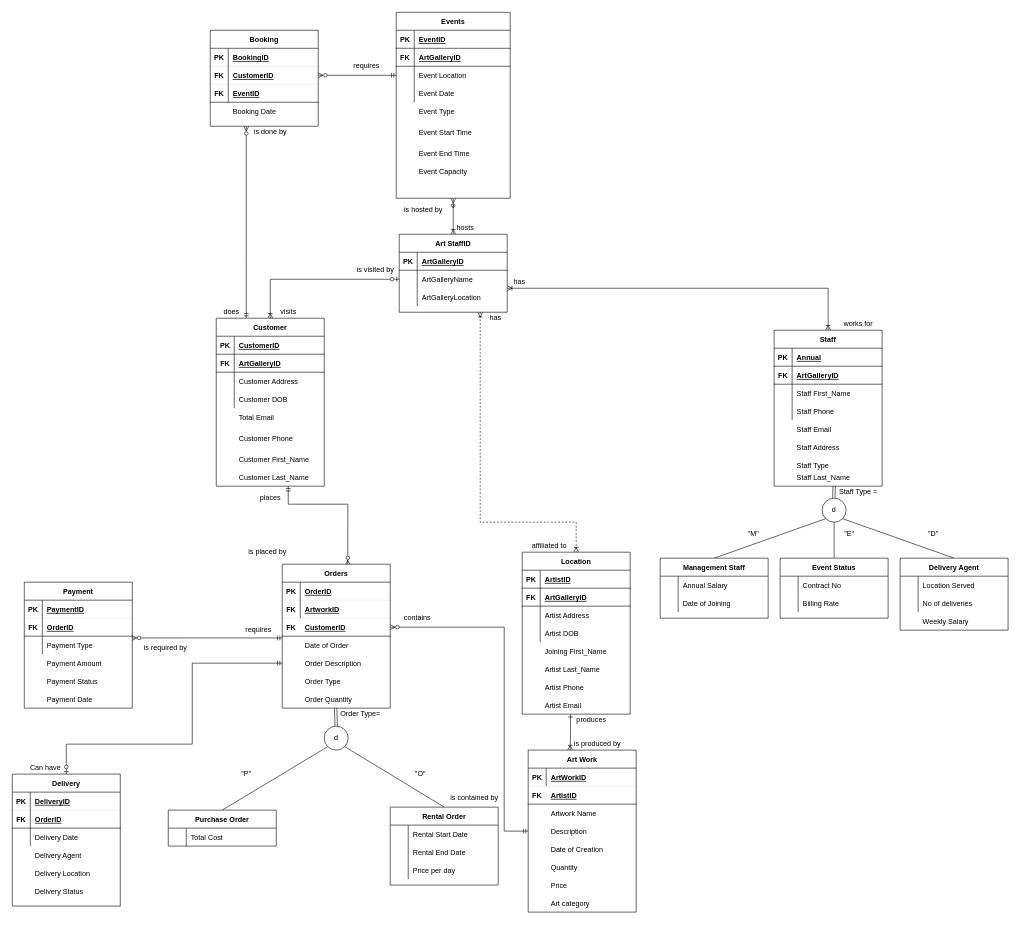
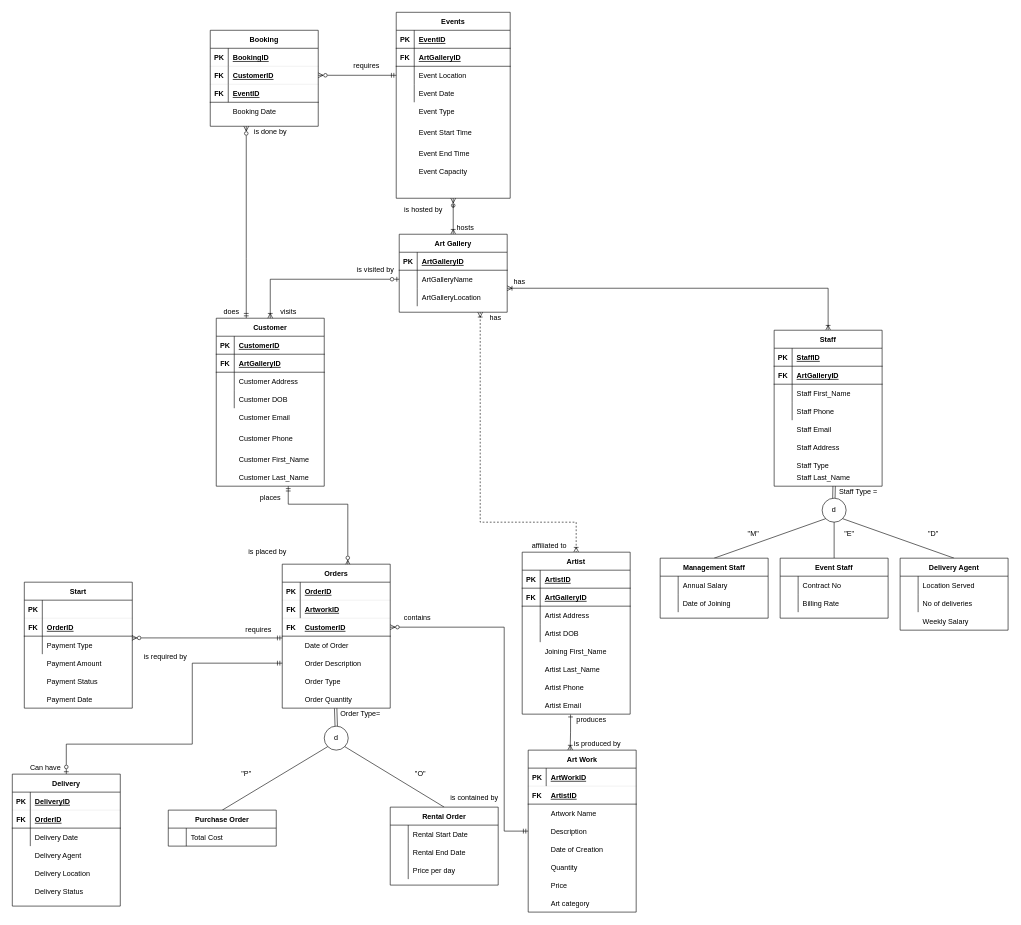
node "Art StaffID": label "Art StaffID" -> "Art Gallery"
node "works for": removed
node "Annual": label "Annual" -> "StaffID"
node "Total Email": label "Total Email" -> "Customer Email"
node "Location": label "Location" -> "Artist"
node "Event Status": label "Event Status" -> "Event Staff"
node "Payment": label "Payment" -> "Start"
node "PaymentID": removed
node "is required by": moved (165, 648) -> (165, 657)
